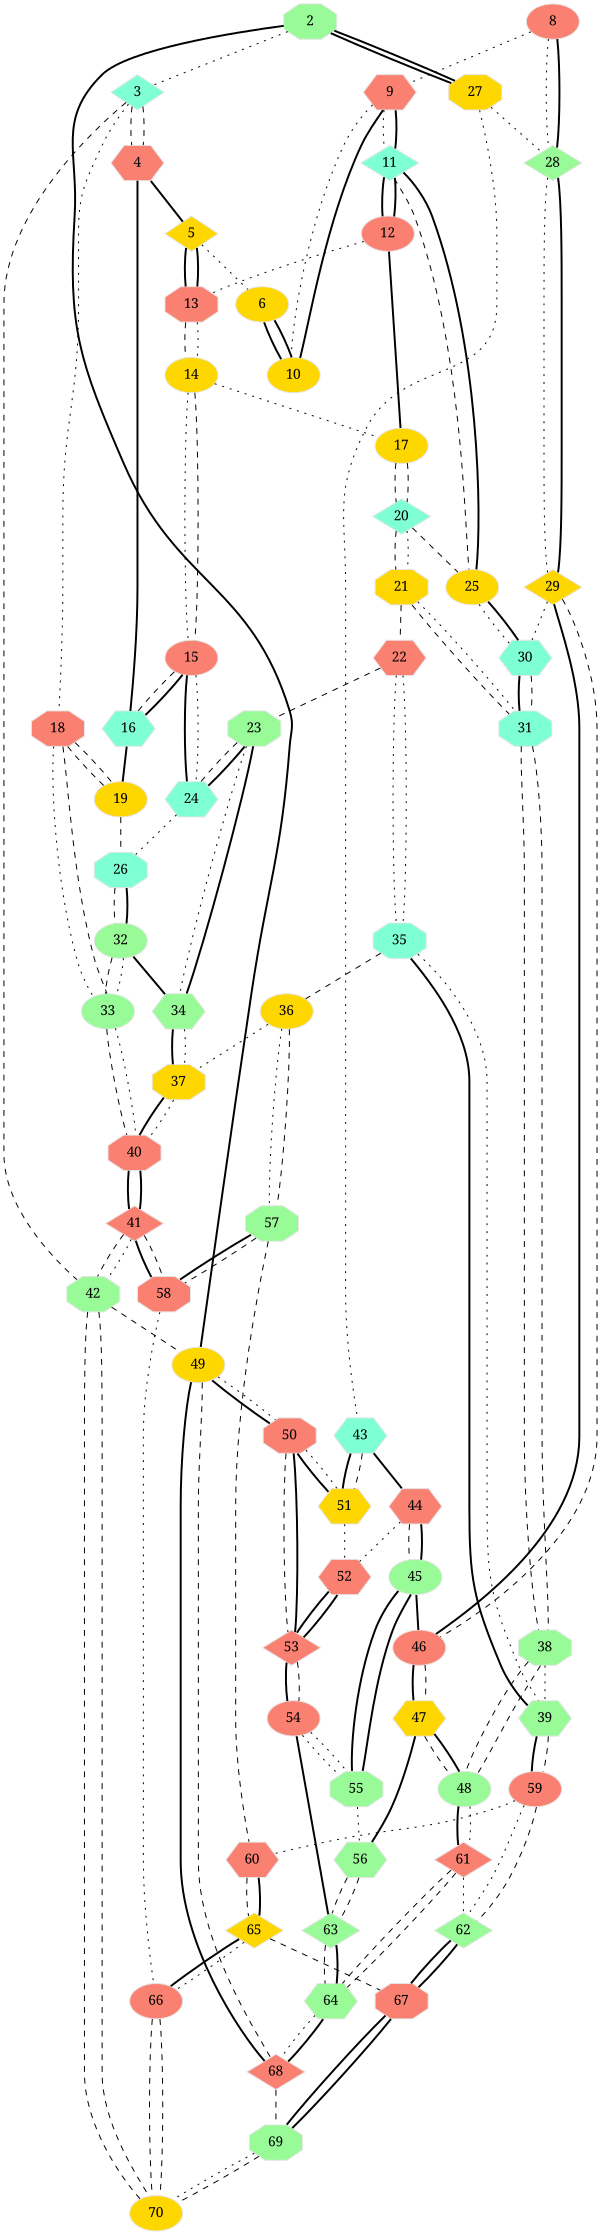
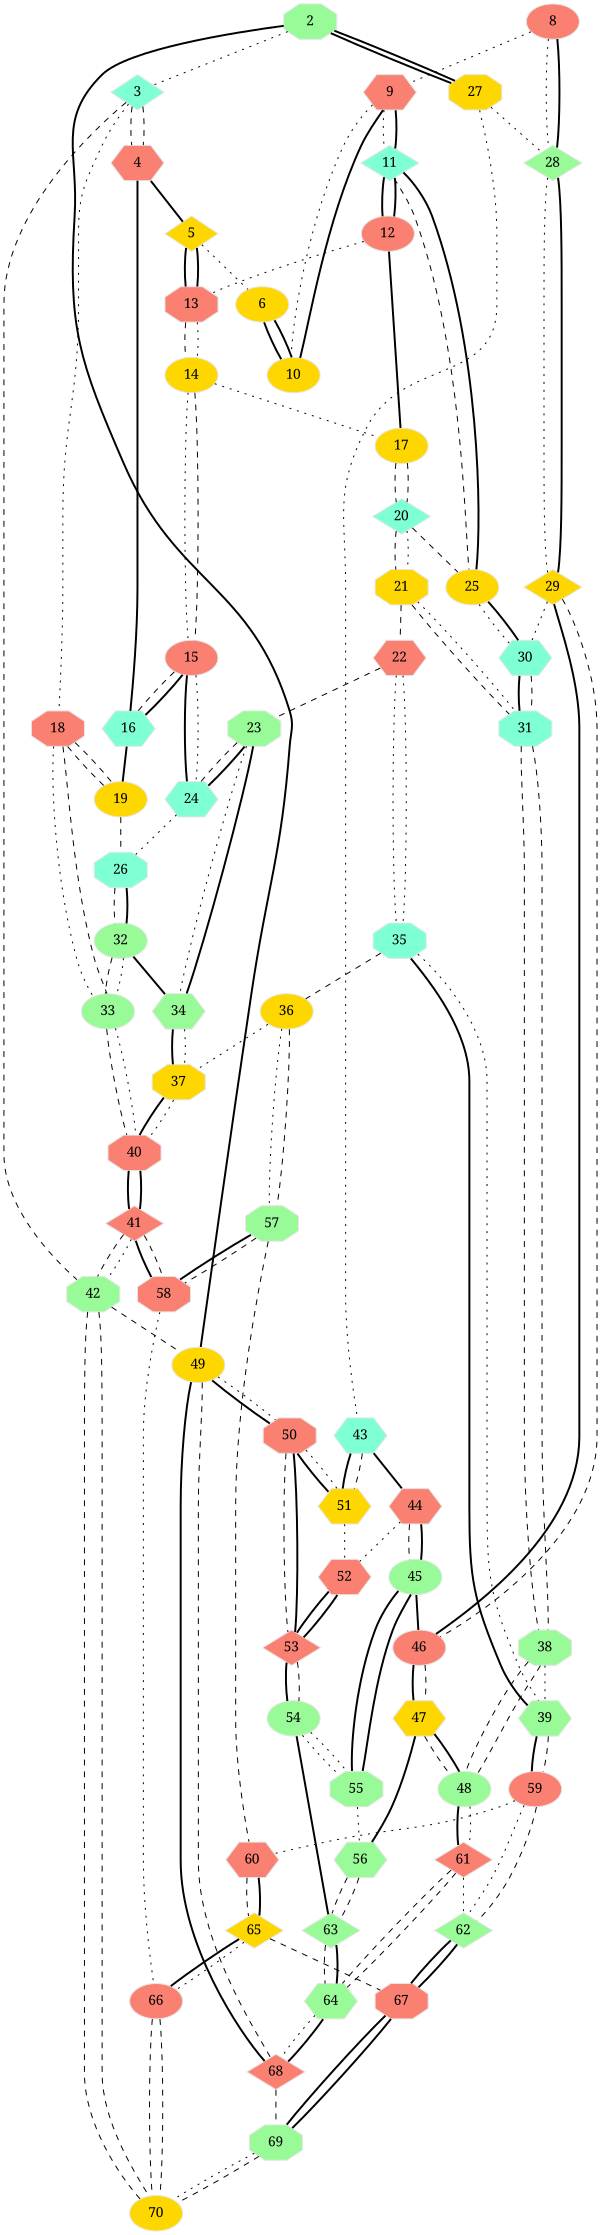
node "54": fillcolor salmon -> palegreen
